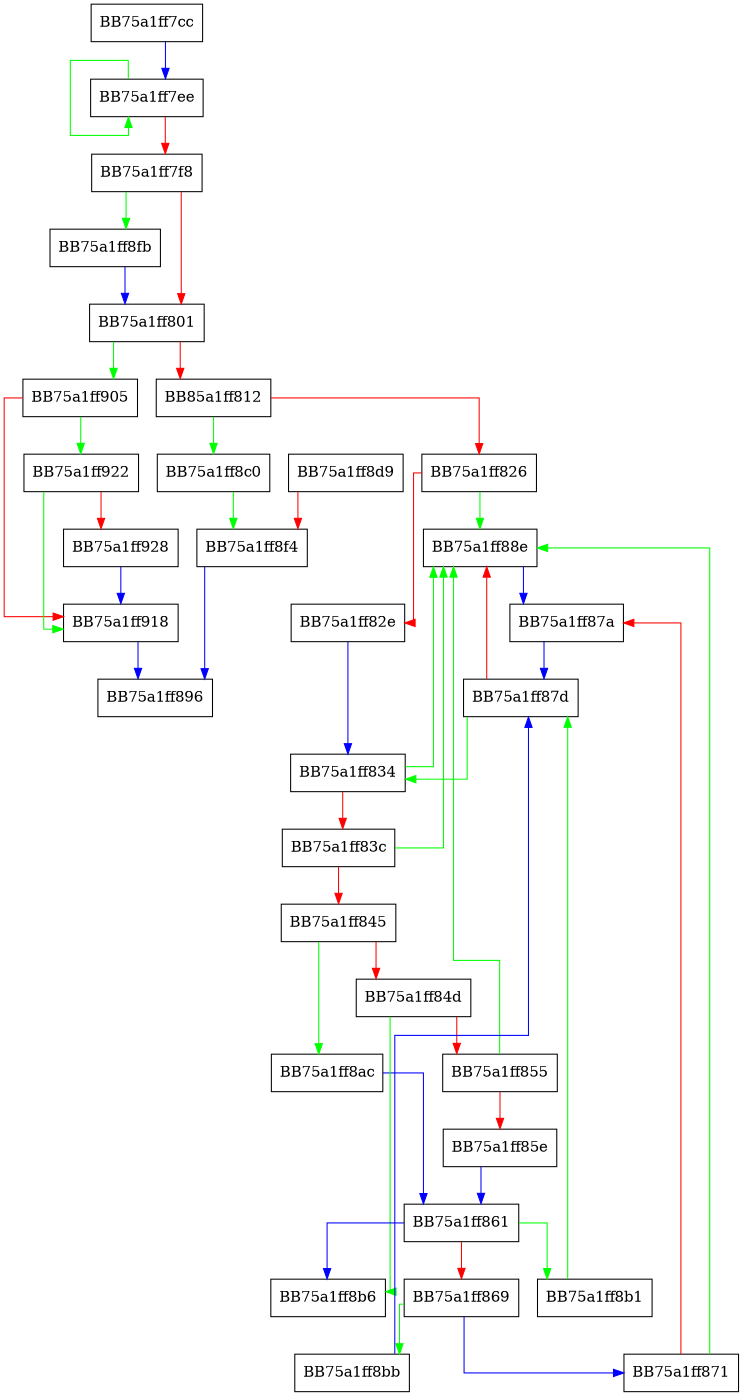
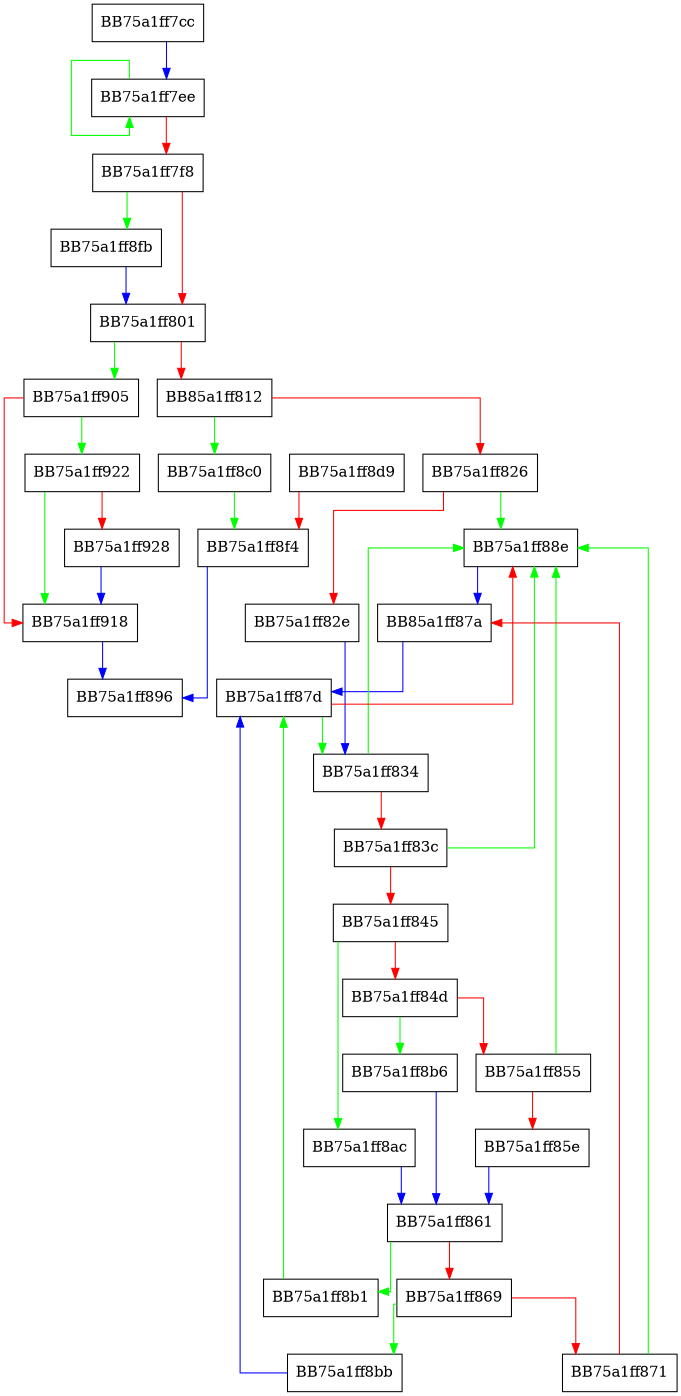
node "BB75a1ff87a": label "BB75a1ff87a" -> "BB85a1ff87a"
edge "BB75a1ff861" -> "BB75a1ff8b6": reversed
edge "BB75a1ff869" -> "BB75a1ff871": color blue -> red
